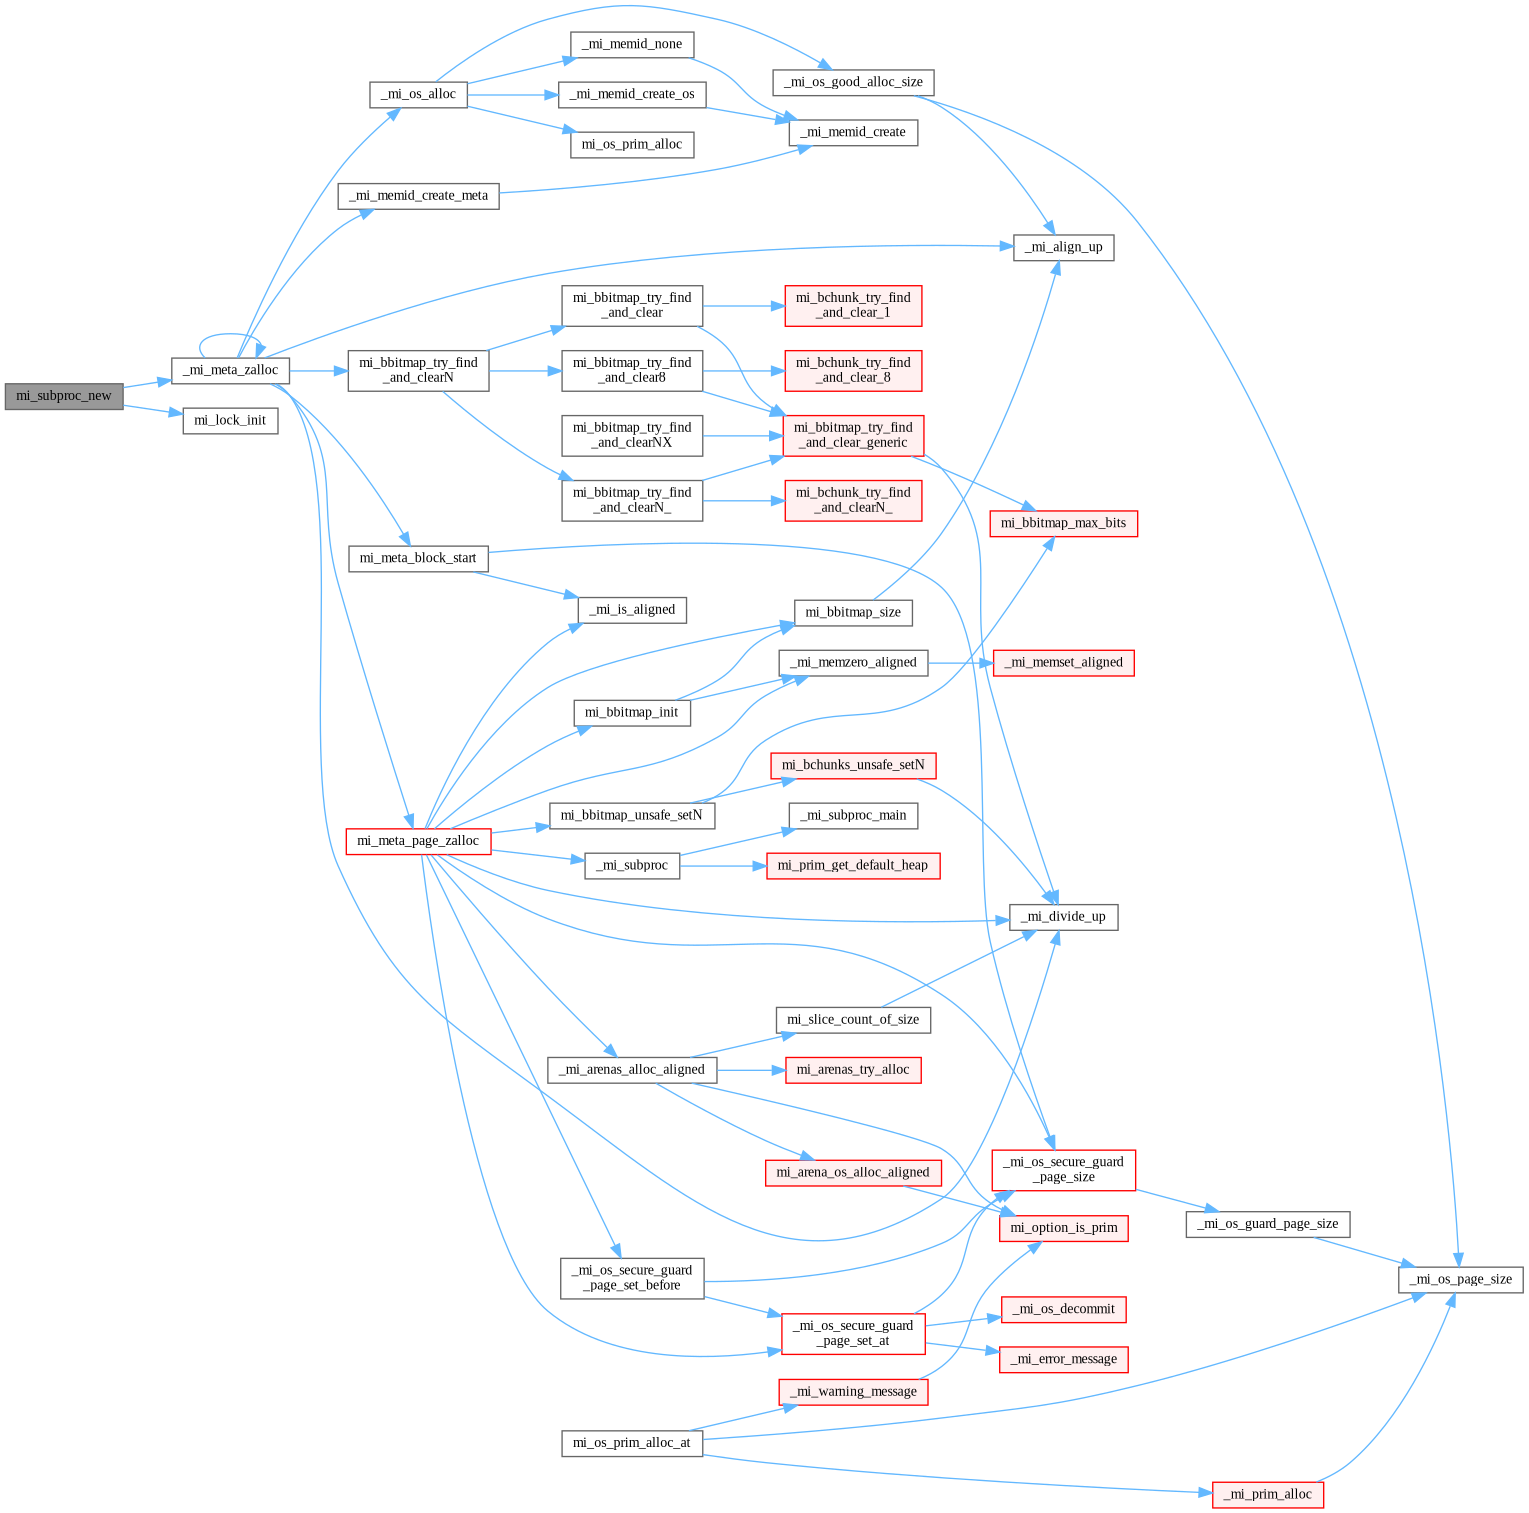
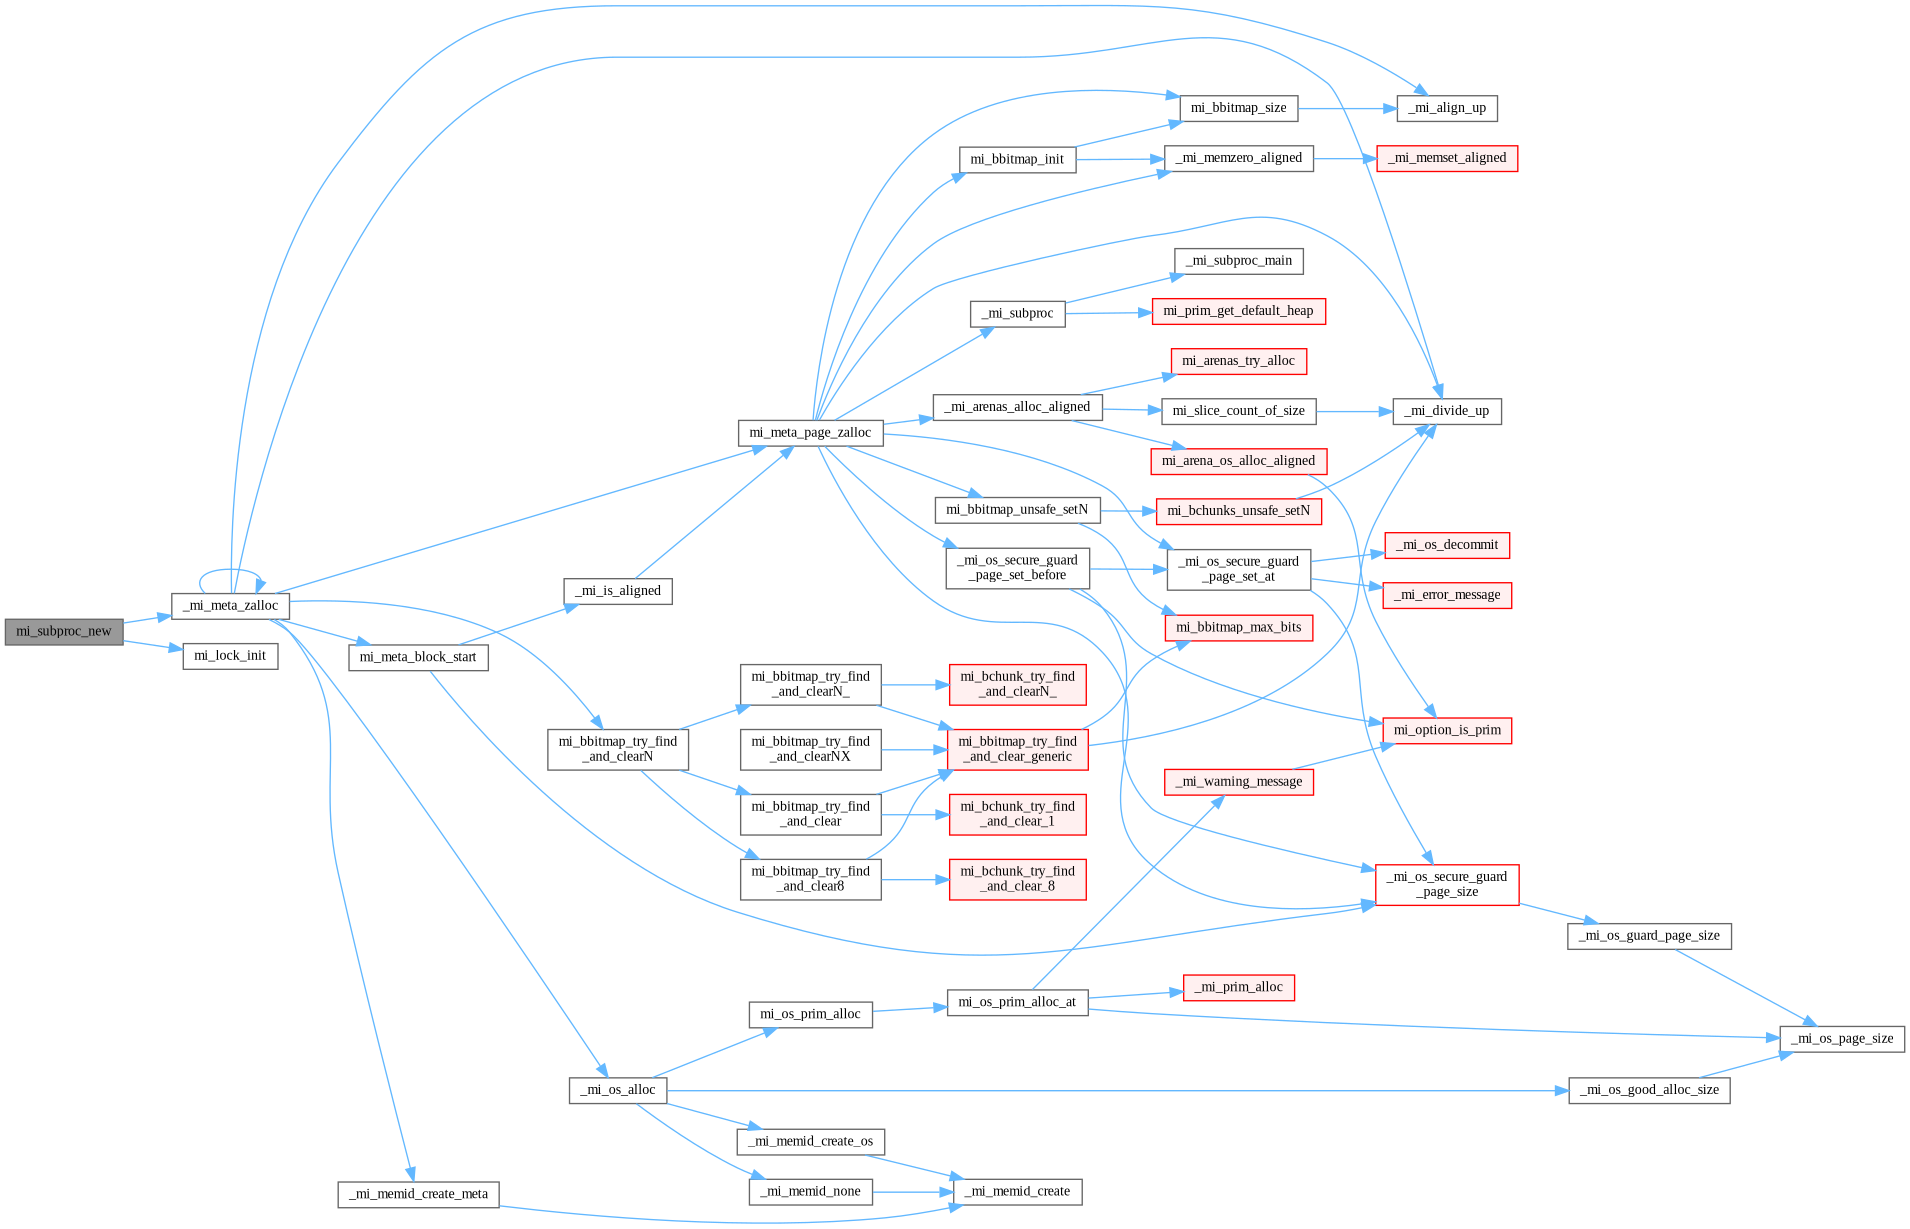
edge "_mi_os_good_alloc_size" -> "_mi_align_up": removed
edge "mi_meta_page_zalloc" -> "_mi_is_aligned": reversed
node "mi_meta_page_zalloc": color red -> grey40
edge "mi_os_prim_alloc" -> "mi_os_prim_alloc_at": added
edge "_mi_arenas_alloc_aligned" -> "mi_option_is_prim": now "_mi_os_secure_guard _page_set_before" -> "mi_option_is_prim"
node "_mi_os_secure_guard _page_set_at": color red -> grey40
edge "_mi_prim_alloc" -> "_mi_os_page_size": removed
